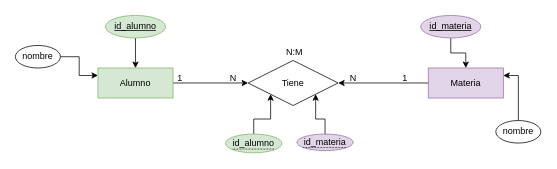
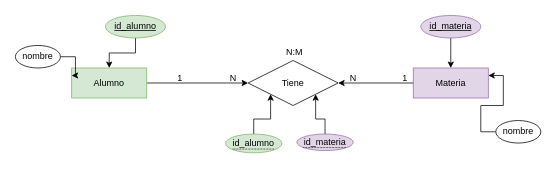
node "Alumno": moved (135, 83) -> (109, 83)
node "Materia": moved (465, 83) -> (450, 83)
